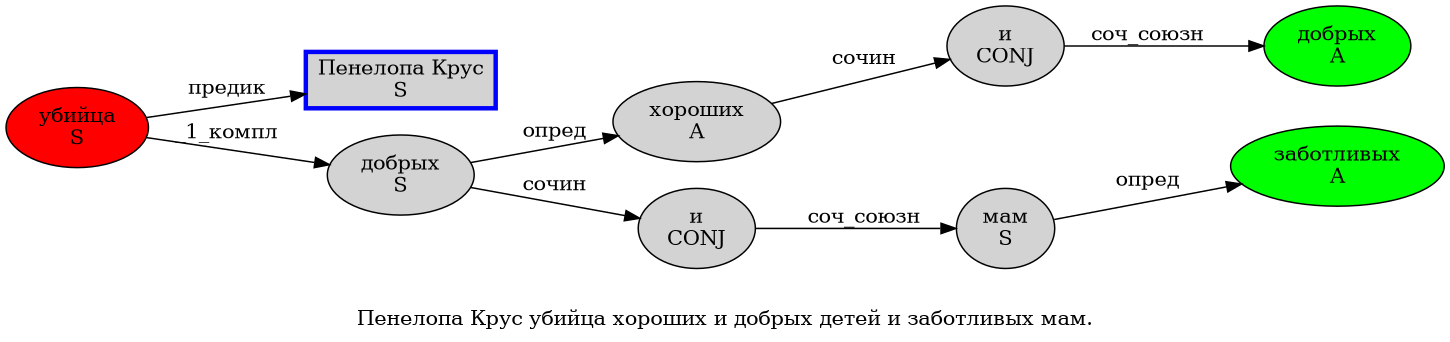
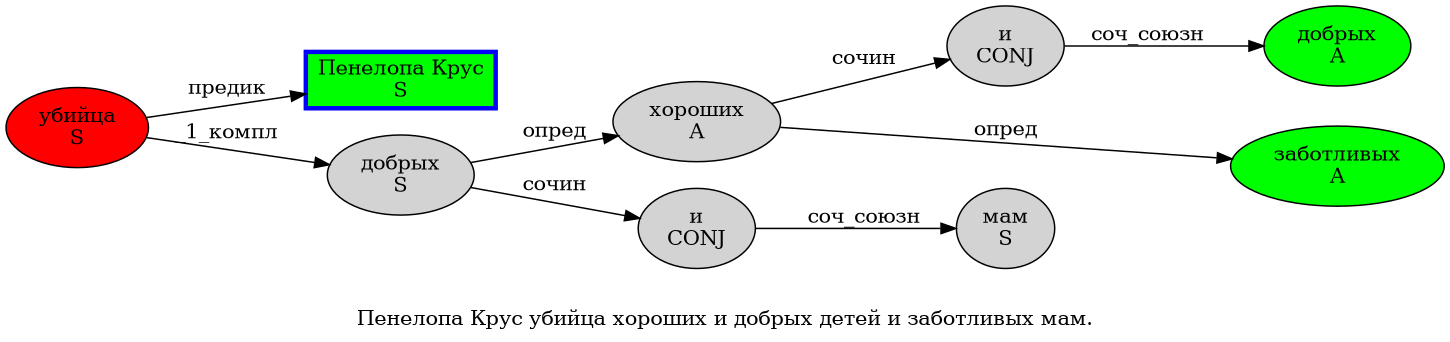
node "Пенелопа Крус S": fillcolor lightgray -> green
edge "мам S" -> "заботливых A": now "хороших A" -> "заботливых A"
